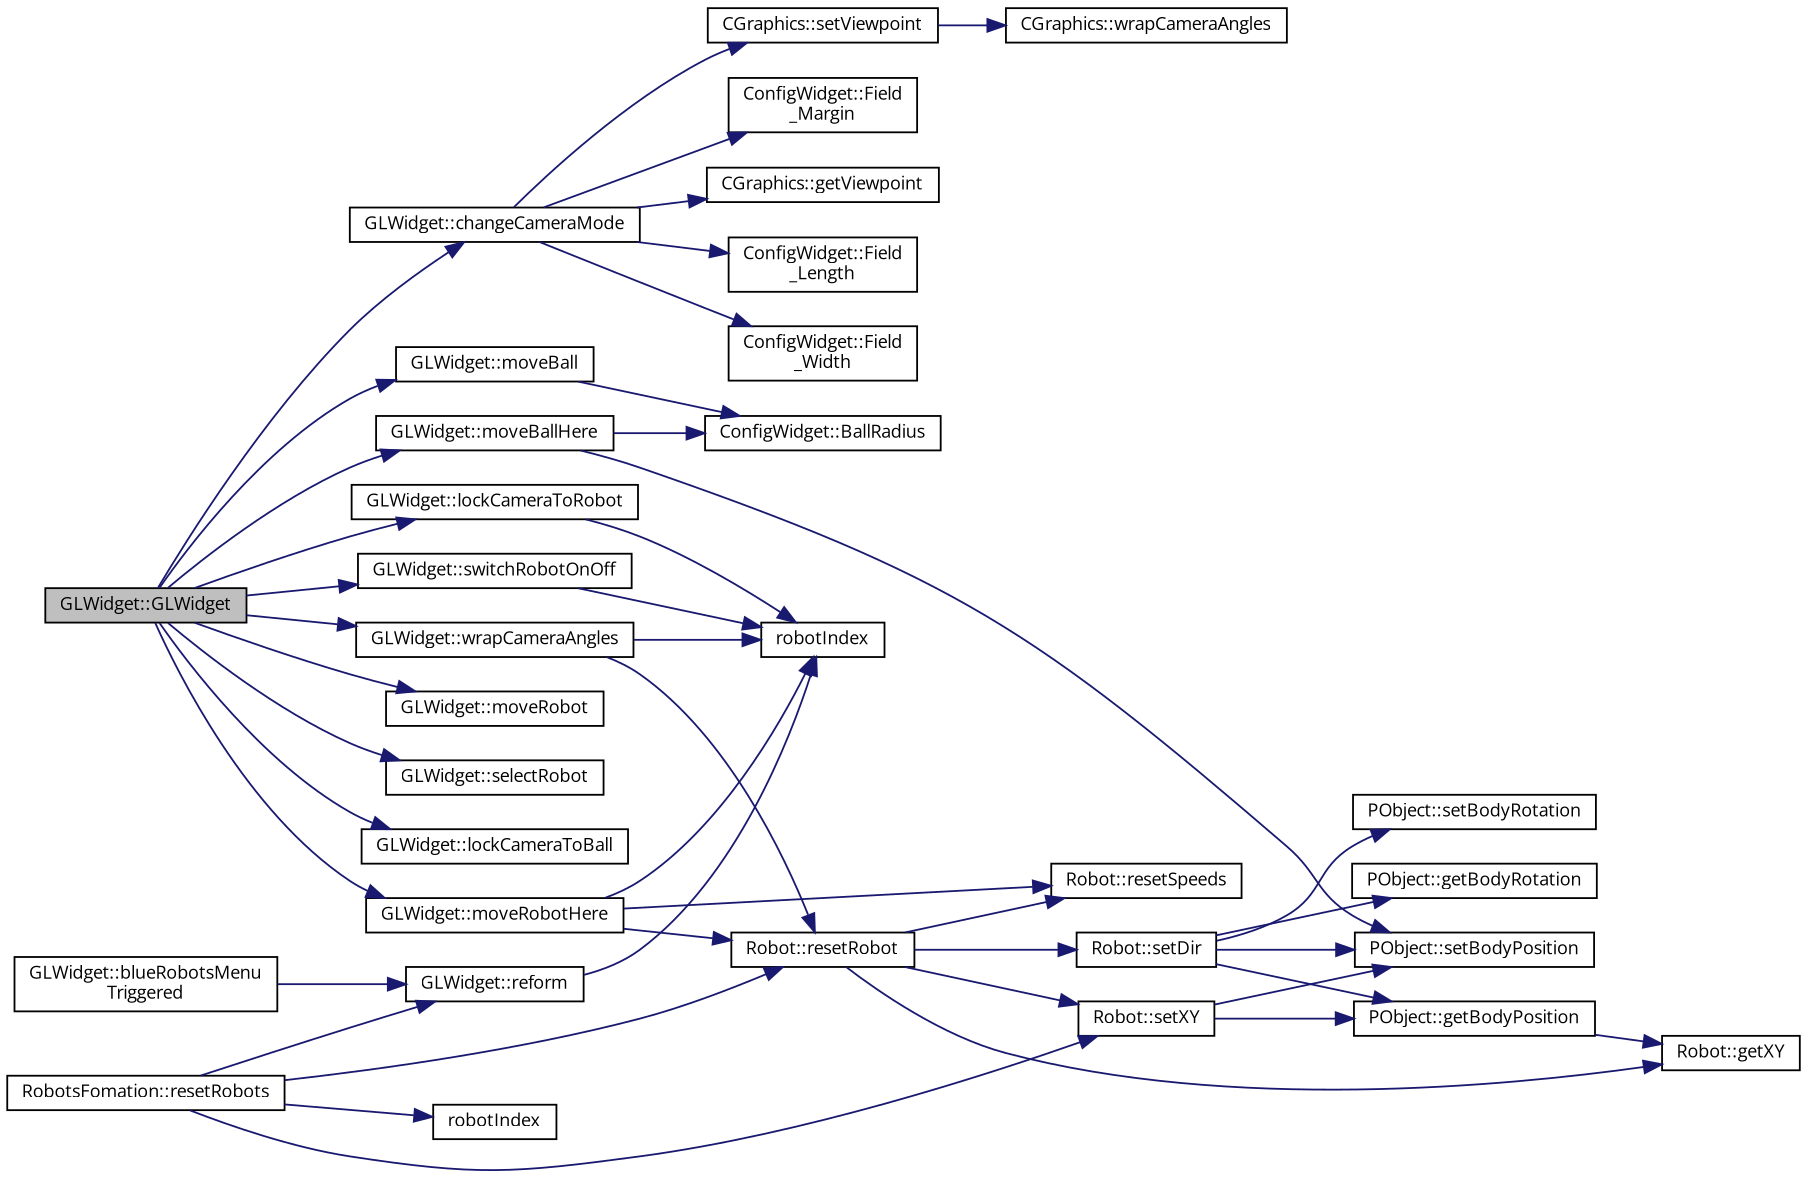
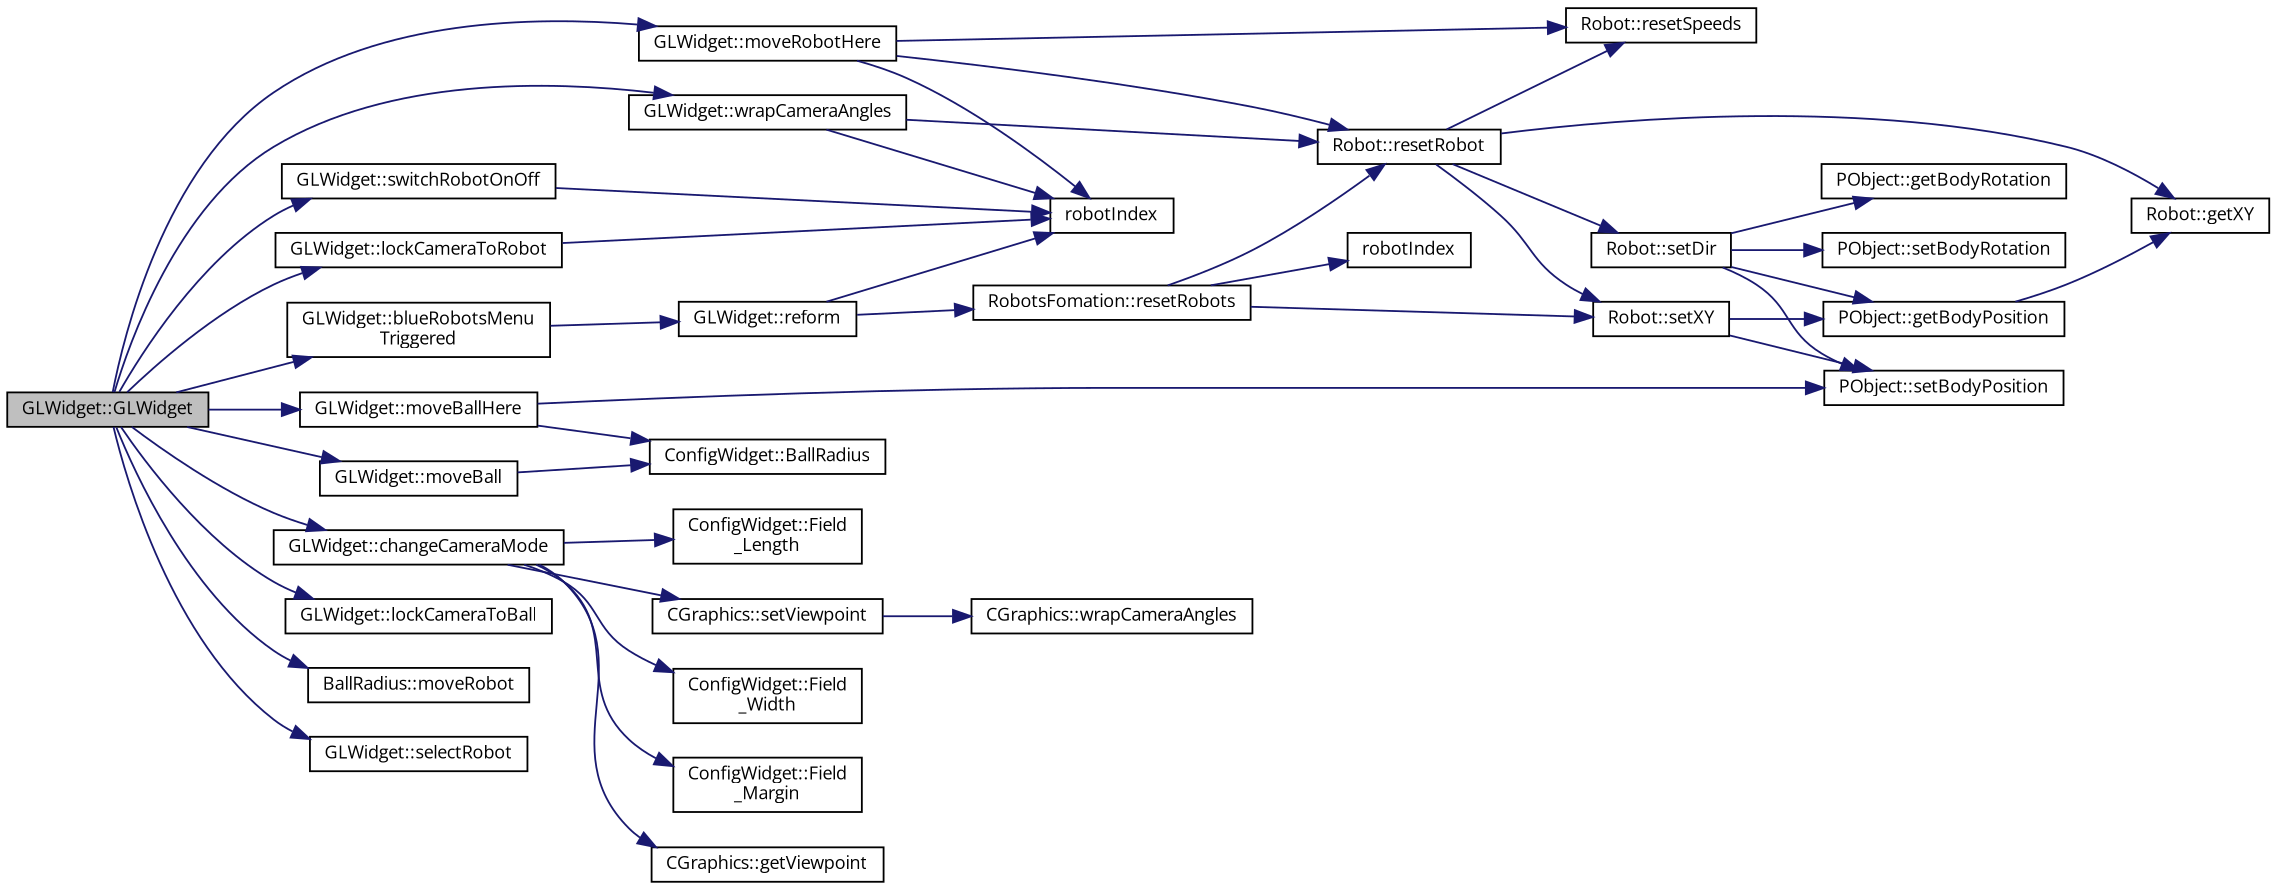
edge "GLWidget::GLWidget" -> "GLWidget::blueRobotsMenu Triggered": added
node "GLWidget::moveRobot": label "GLWidget::moveRobot" -> "BallRadius::moveRobot"
edge "RobotsFomation::resetRobots" -> "GLWidget::reform": reversed
